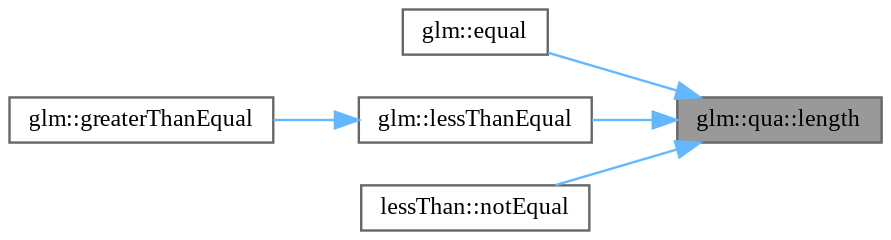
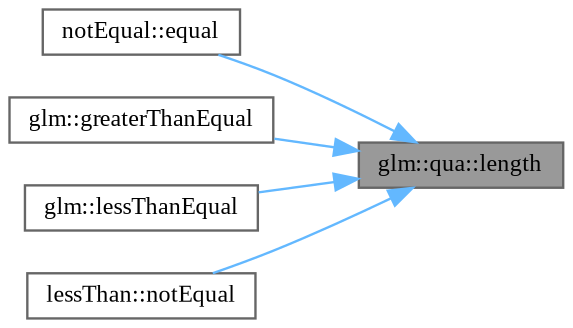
node "glm::equal": label "glm::equal" -> "notEqual::equal"
edge "glm::greaterThanEqual" -> "glm::lessThanEqual": now "glm::greaterThanEqual" -> "glm::qua::length"
